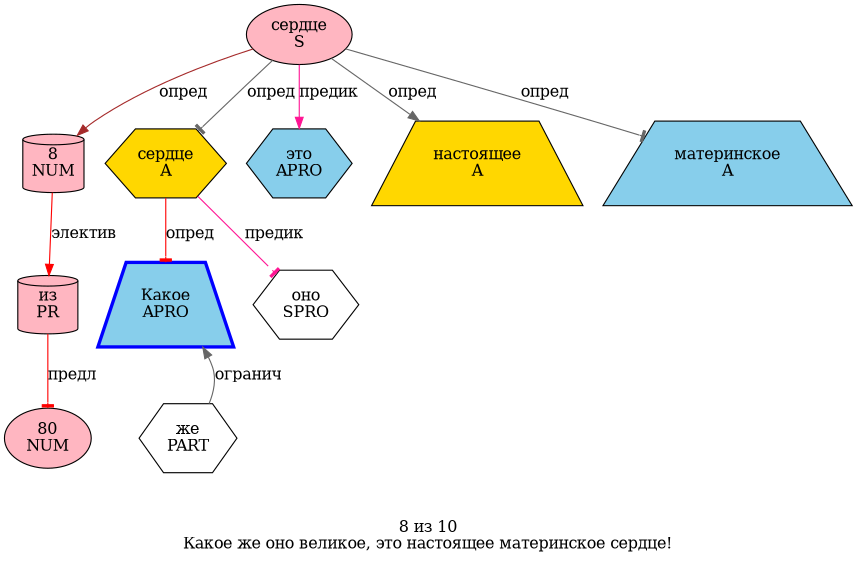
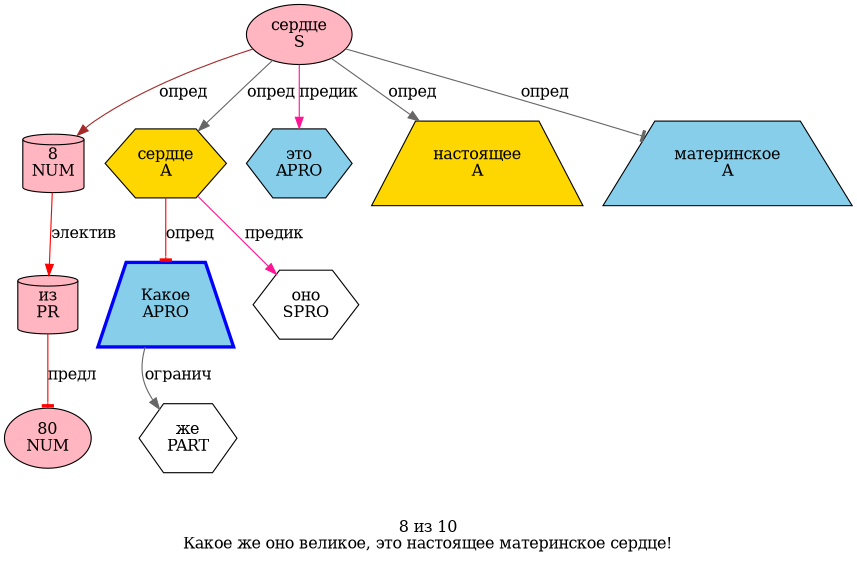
edge "сердце S" -> "сердце A": arrowhead tee -> normal
edge "сердце A" -> "оно SPRO": arrowhead tee -> normal
edge "же PART" -> "Какое APRO": reversed
